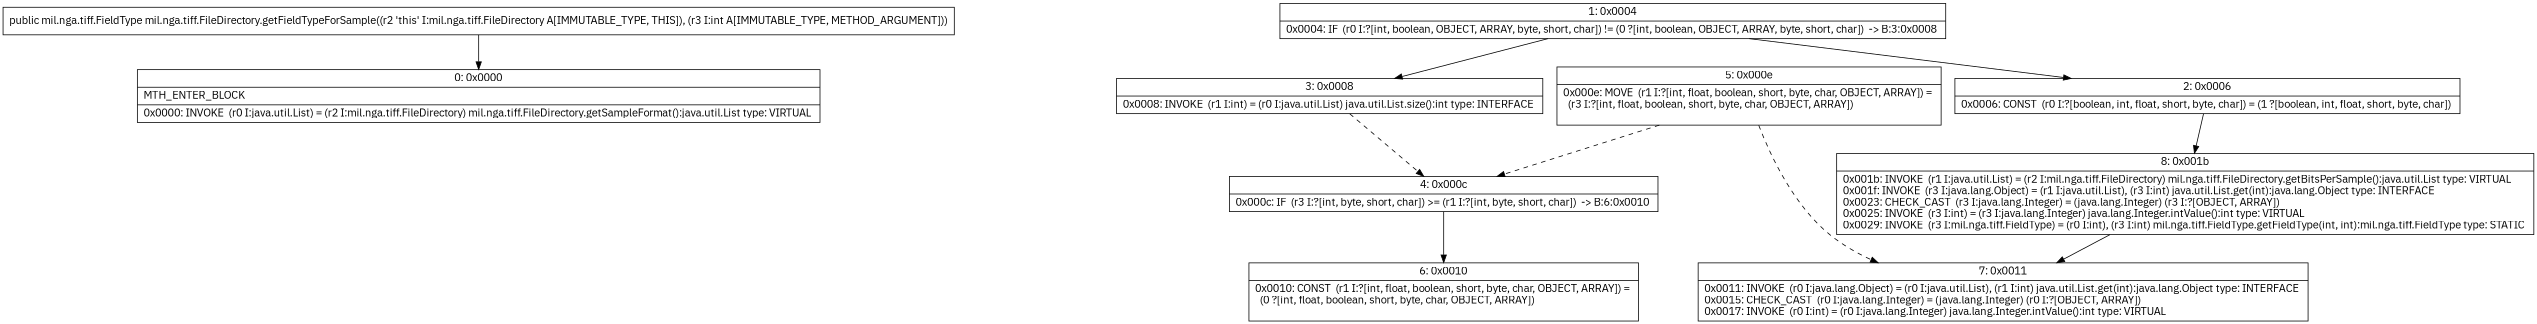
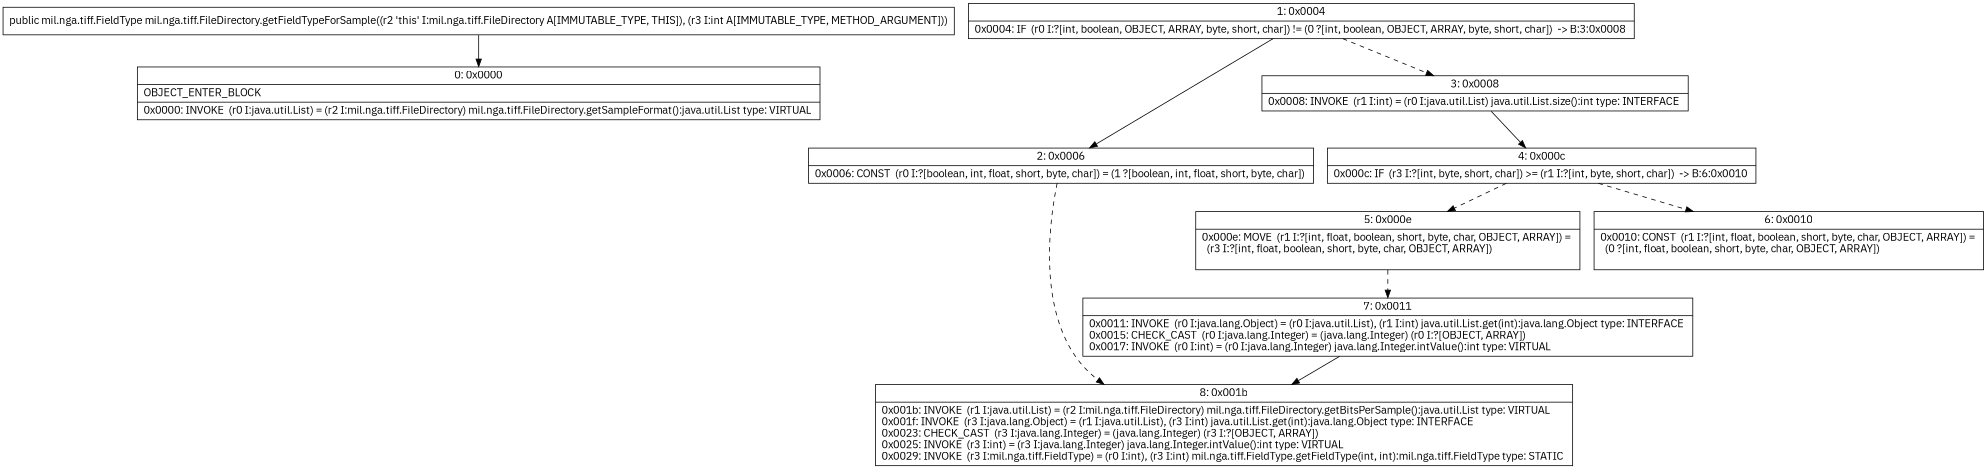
edge "1: 0x0004" -> "3: 0x0008": style solid -> dashed
node "0: 0x0000": text "MTH_ENTER_BLOCK" -> "OBJECT_ENTER_BLOCK"
edge "2: 0x0006" -> "8: 0x001b": style solid -> dashed
edge "3: 0x0008" -> "4: 0x000c": style dashed -> solid
edge "5: 0x000e" -> "4: 0x000c": reversed
edge "4: 0x000c" -> "6: 0x0010": style solid -> dashed
edge "8: 0x001b" -> "7: 0x0011": reversed
